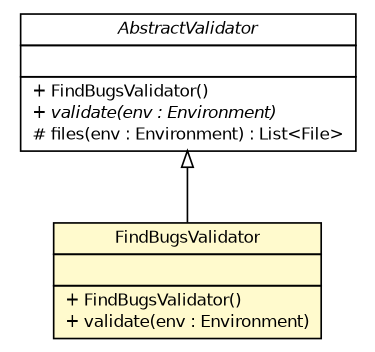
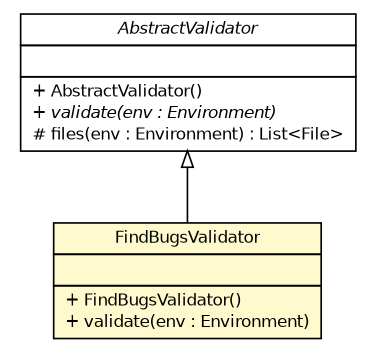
node "AbstractValidator": text "+ FindBugsValidator()" -> "+ AbstractValidator()"
